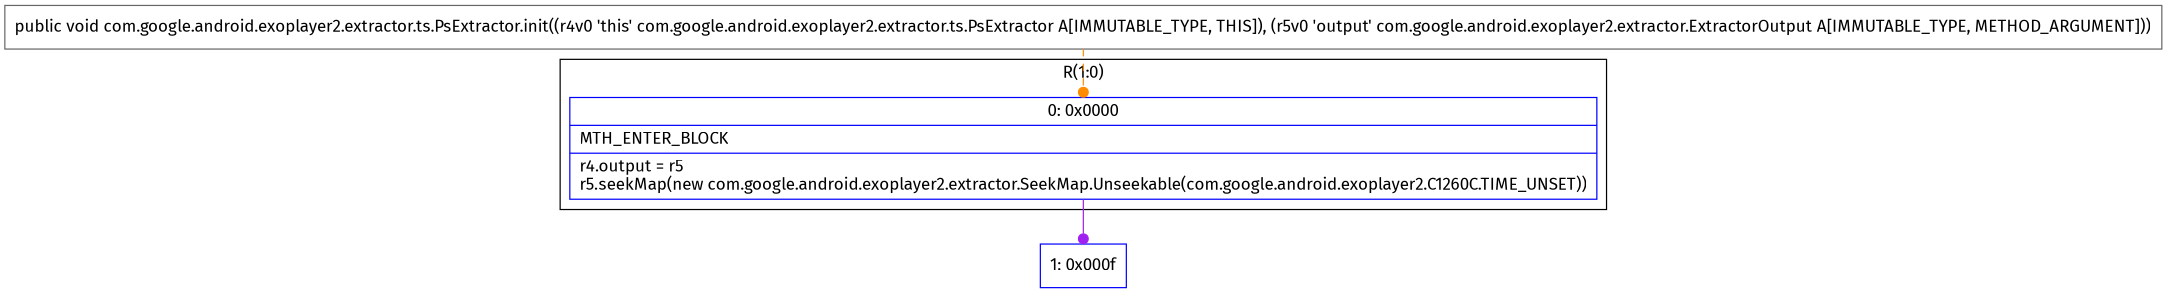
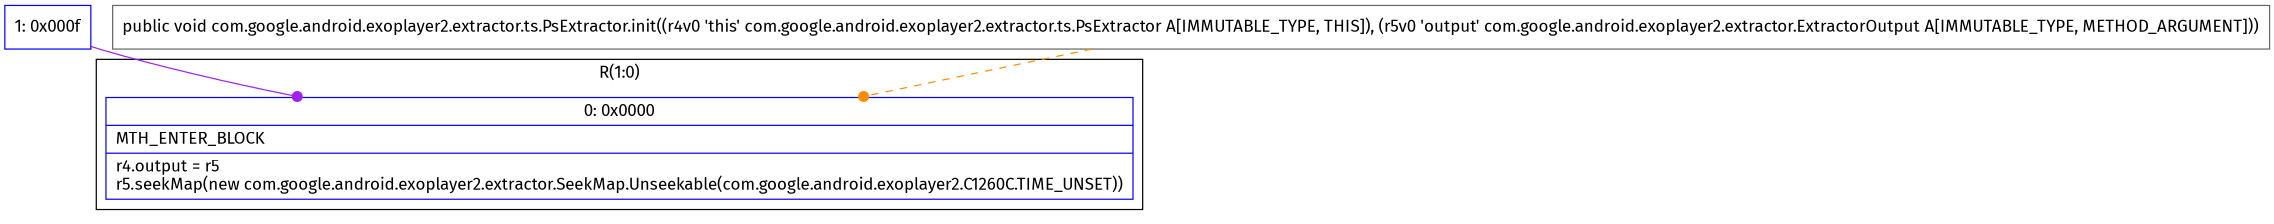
edge "0: 0x0000" -> "1: 0x000f": reversed
